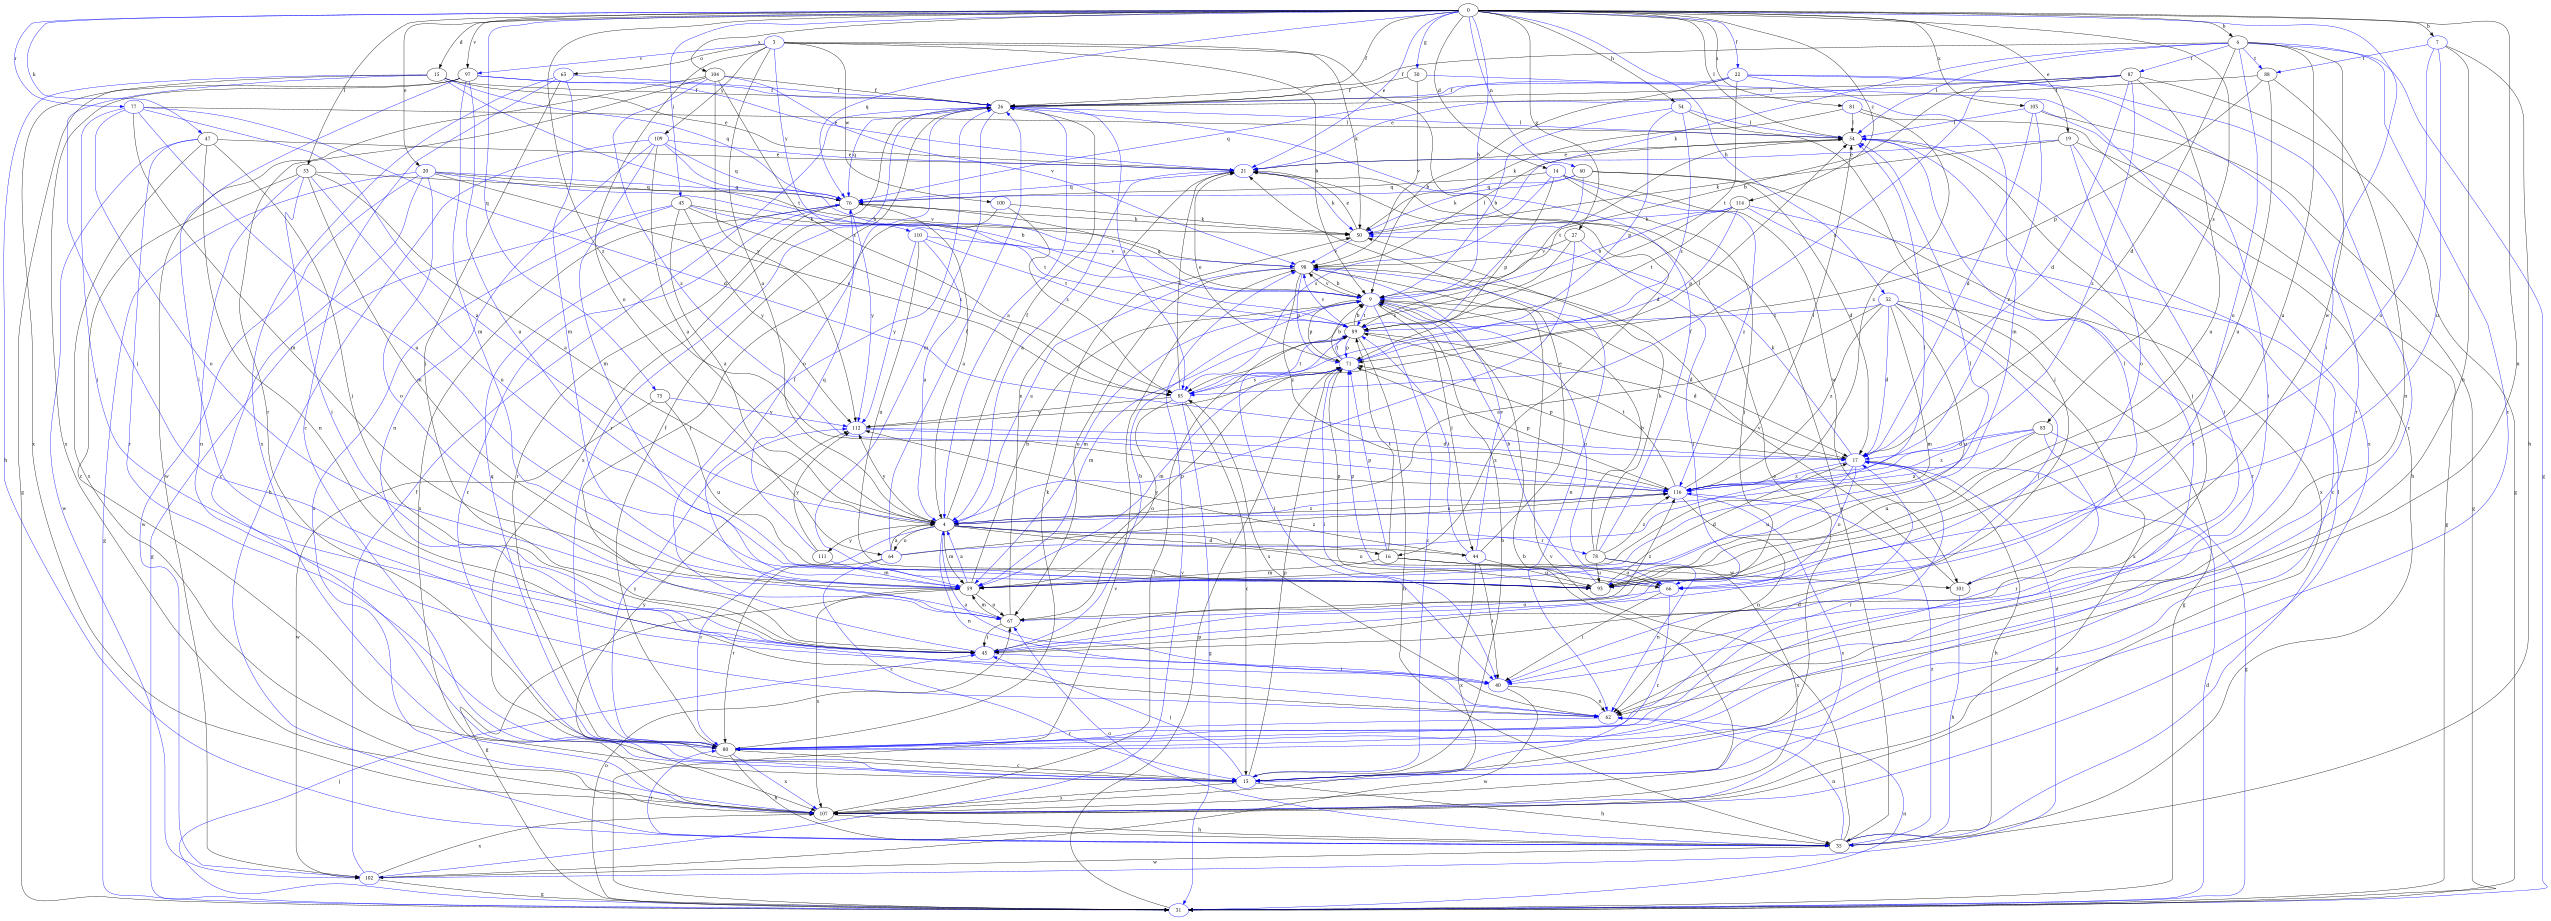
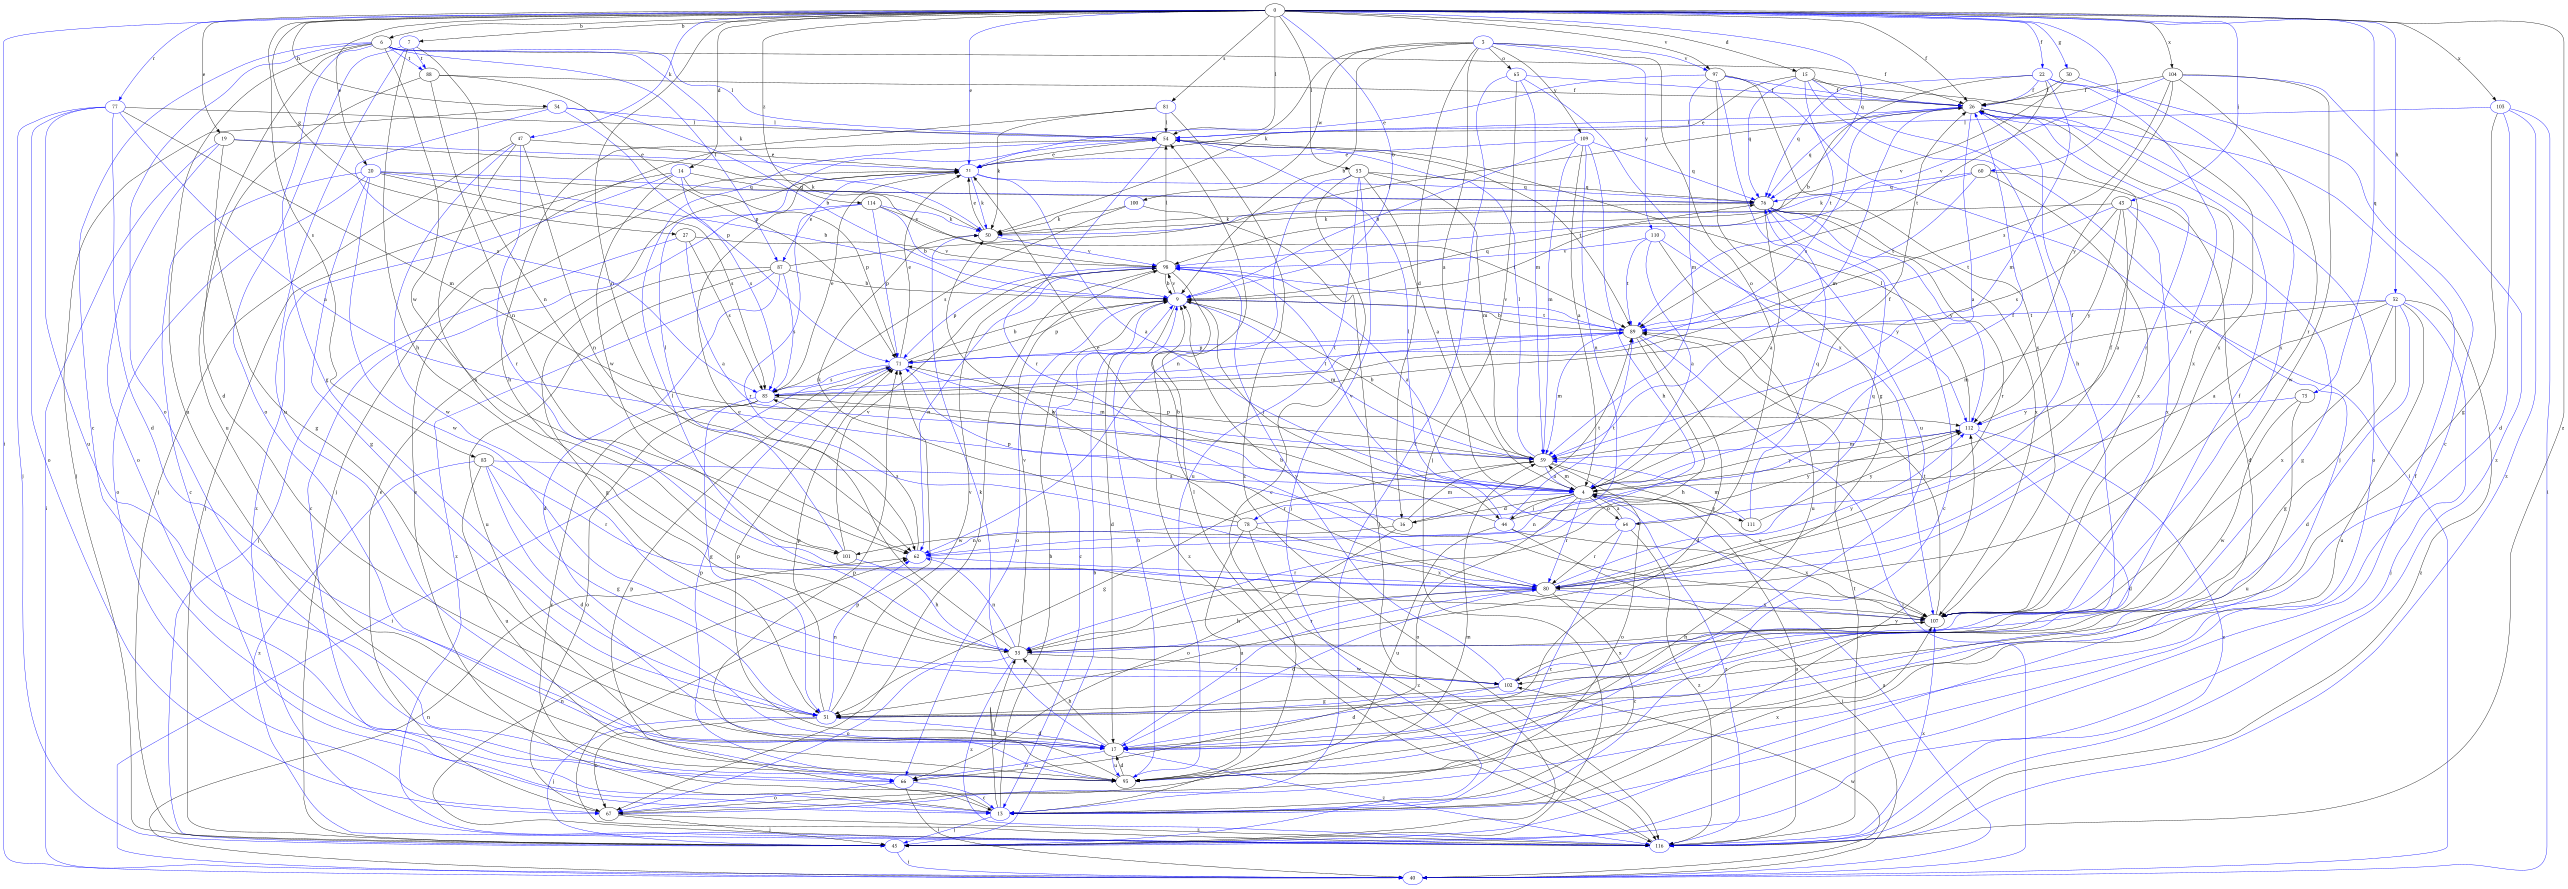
edge "87" -> "21": reversed
edge "112" -> "59": added, label "m"
node "17": color blue -> black
